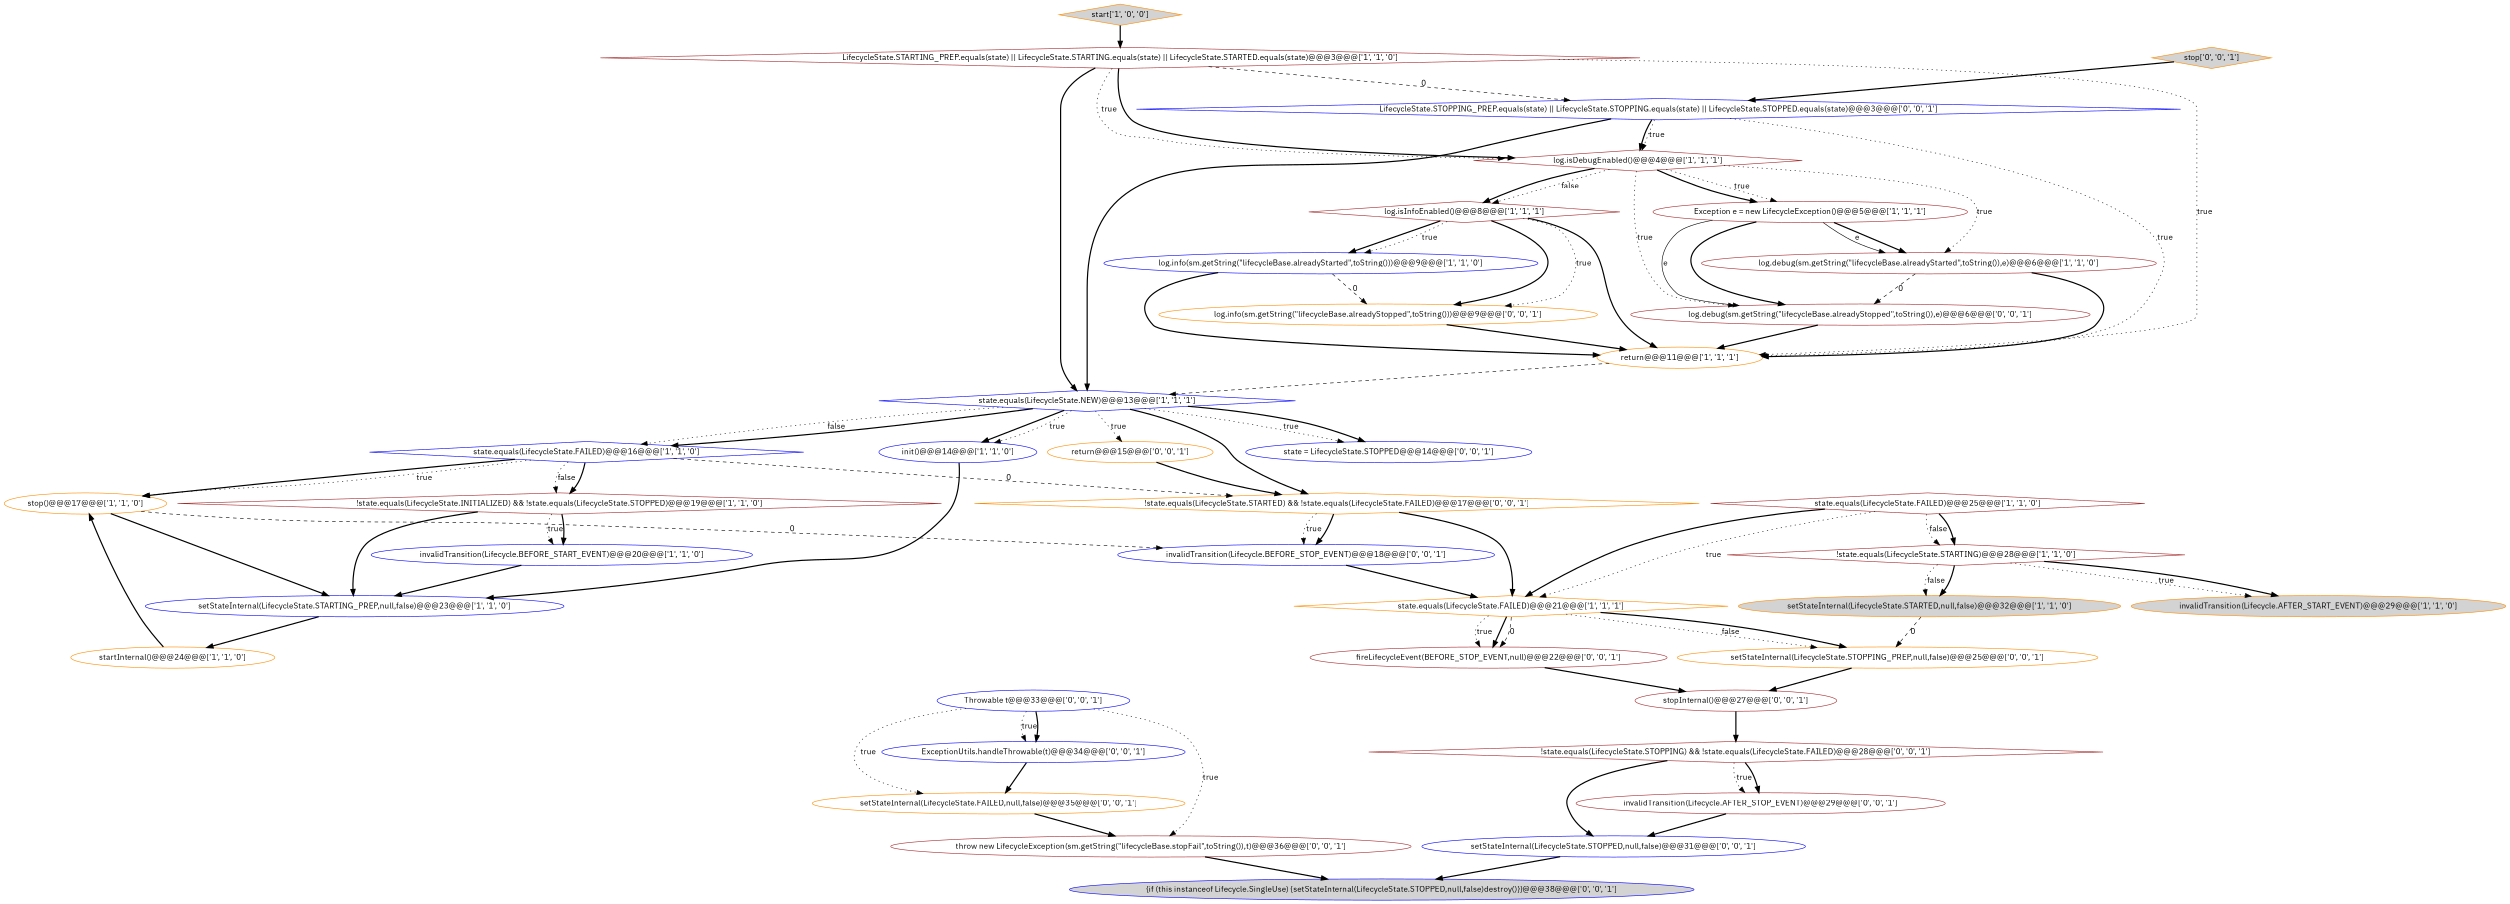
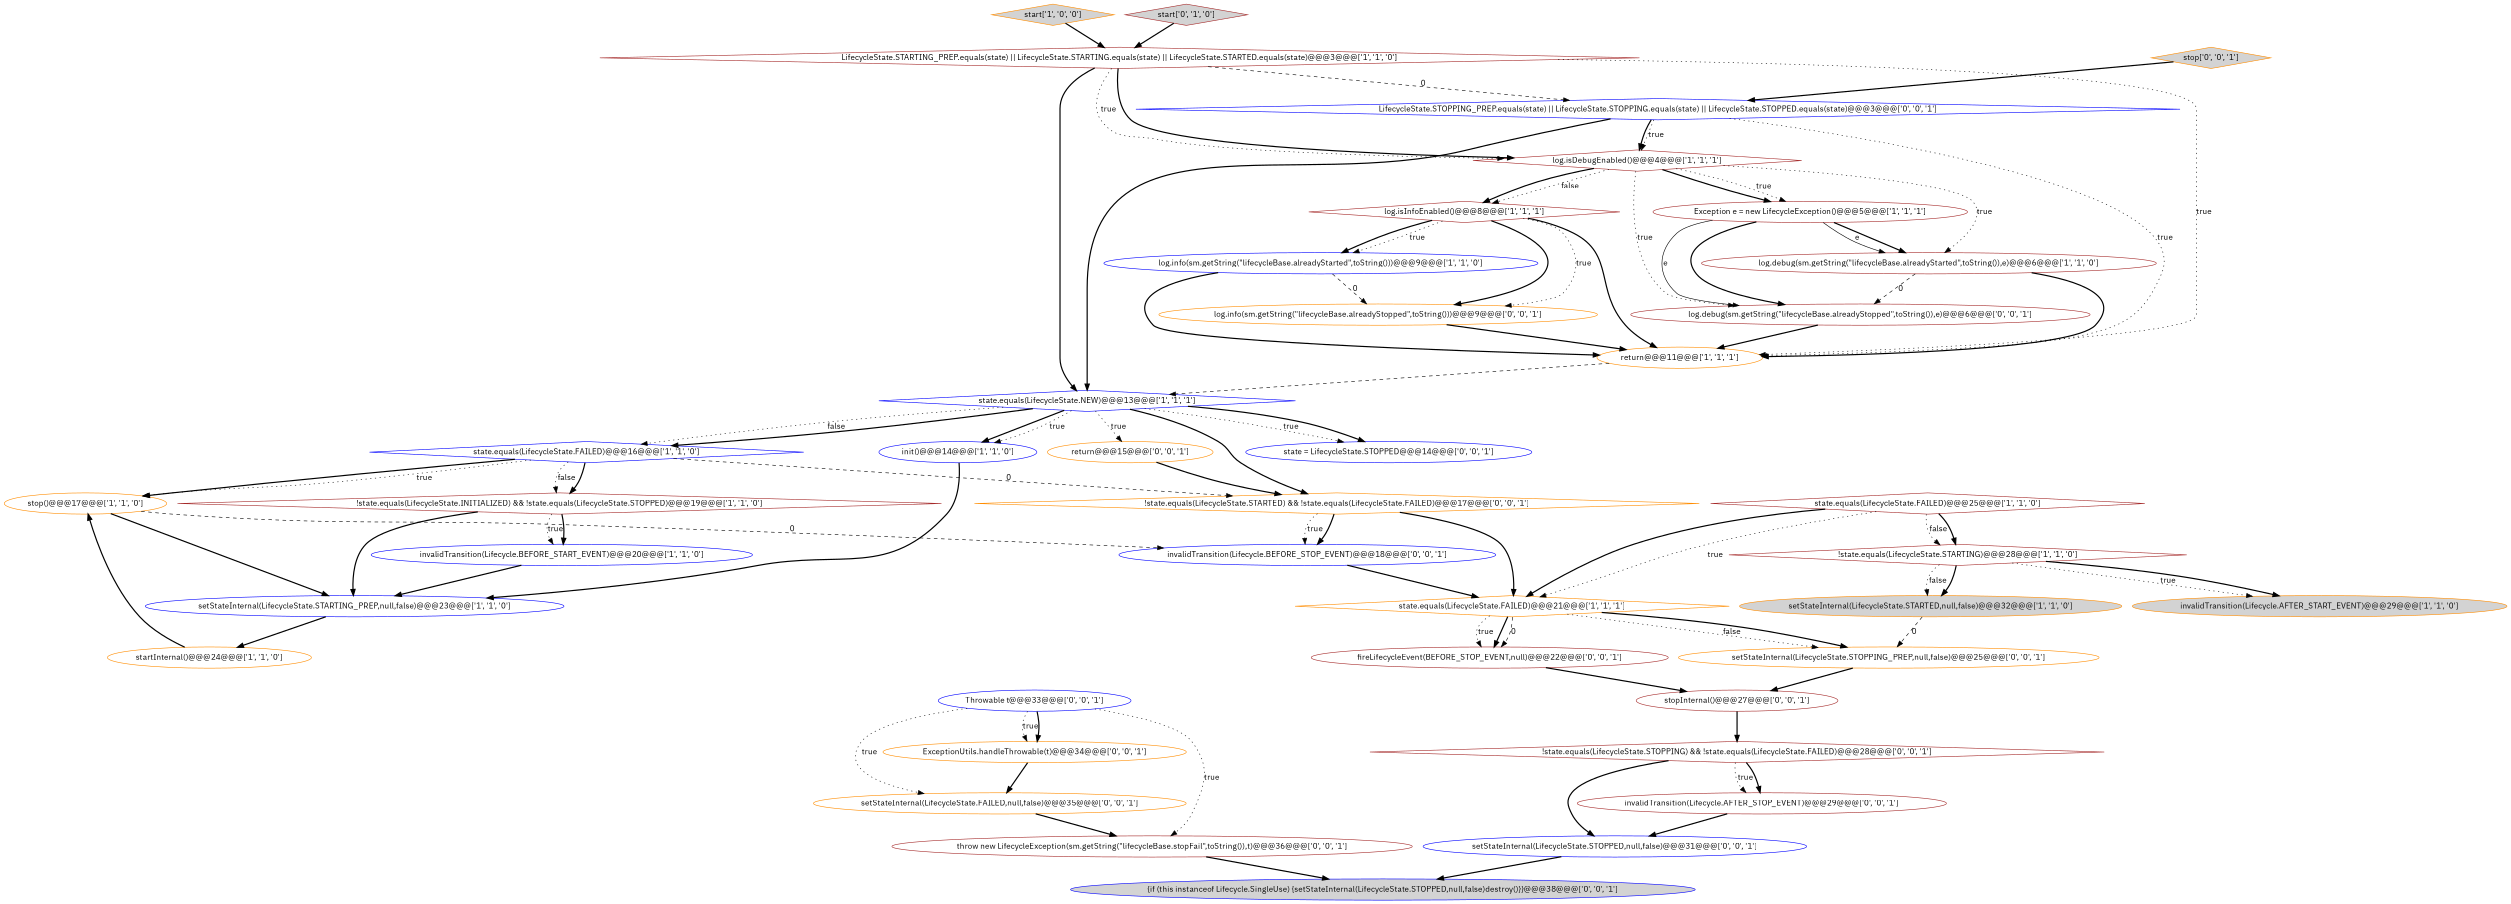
node "start['0', '1', '0']": added
node "ExceptionUtils.handleThrowable(t)@@@34@@@['0', '0', '1']": color blue -> darkorange
